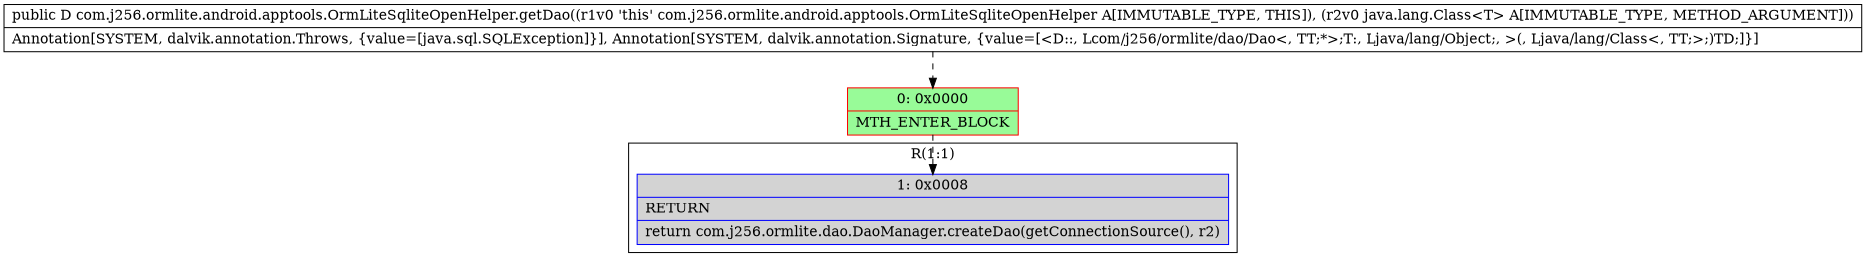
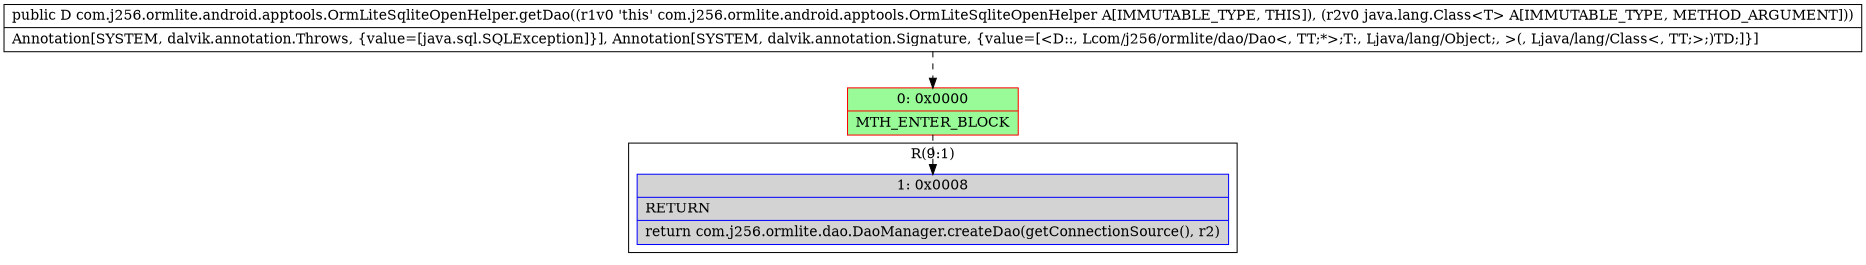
cluster "R(1:1)": label "R(1:1)" -> "R(9:1)"
